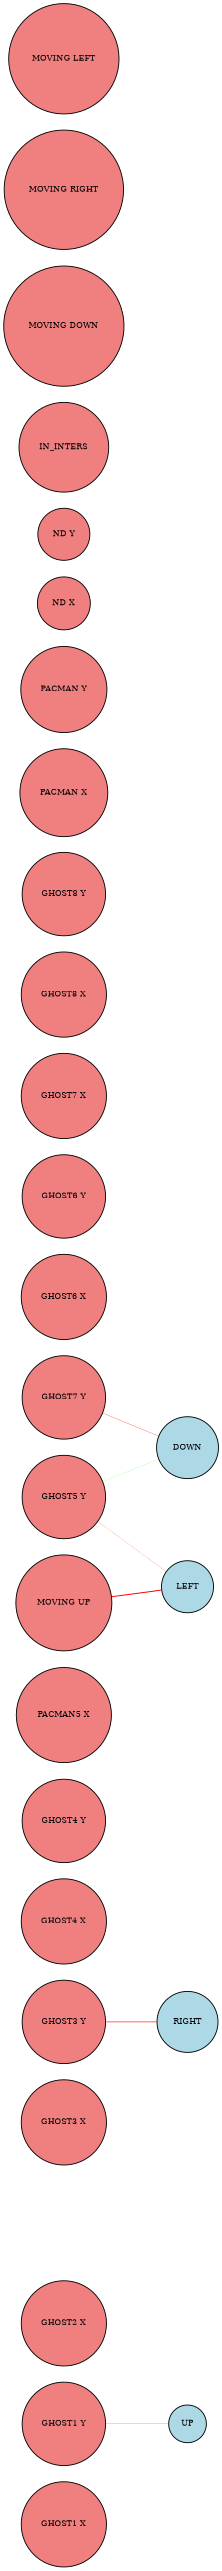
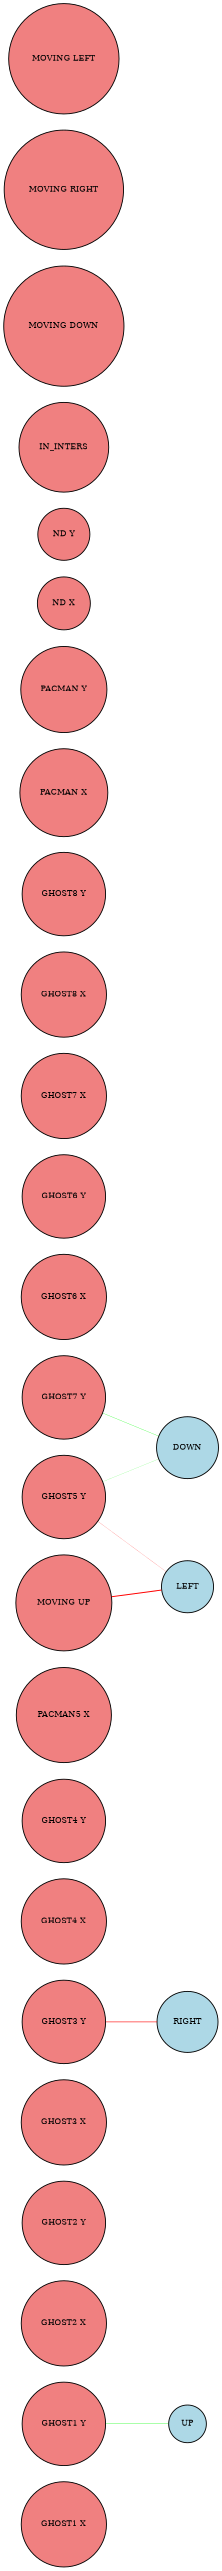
edge "GHOST7 Y" -- "DOWN": color red -> green
node "GHOST2 Y": added
